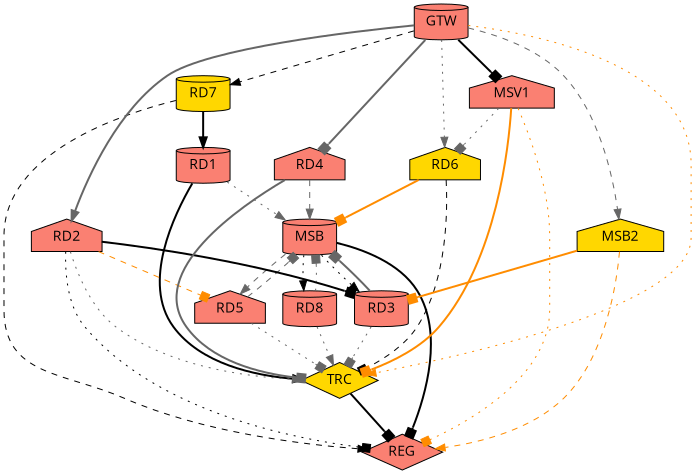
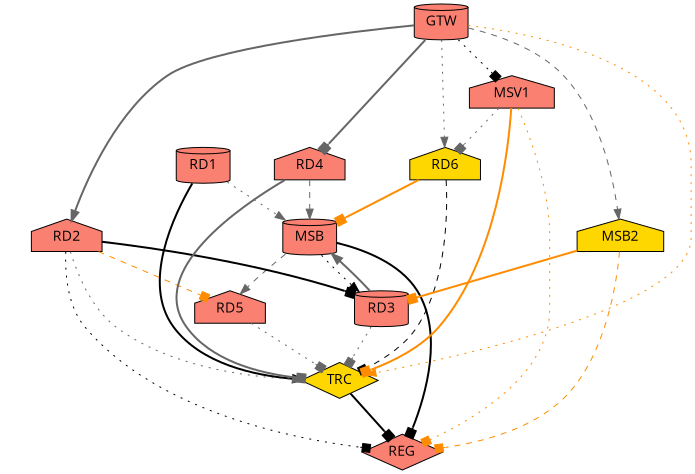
edge "GTW" -> "MSV1": style bold -> dotted
node "RD7": removed
edge "RD3" -> "MSB": arrowhead box -> normal
edge "RD5" -> "MSB": removed
node "RD8": removed
edge "MSB2" -> "REG": arrowhead normal -> box
